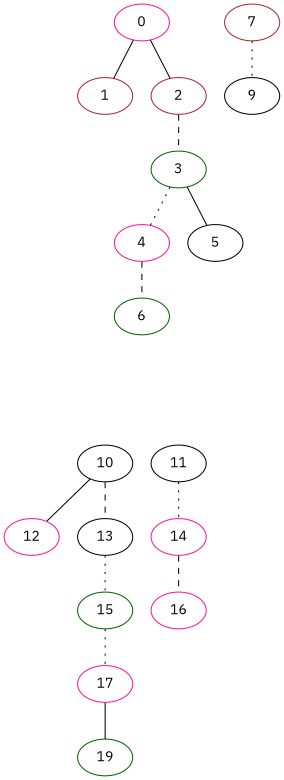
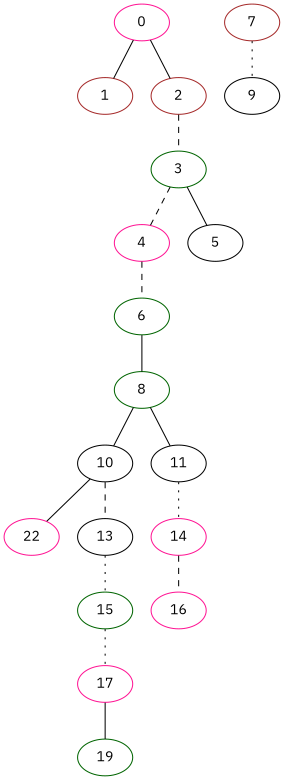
edge "3" -- "4": style dotted -> dashed
node "8": added
node "12": label "12" -> "22"
